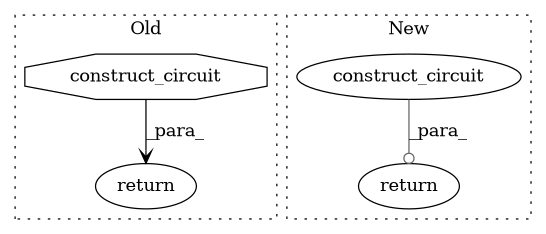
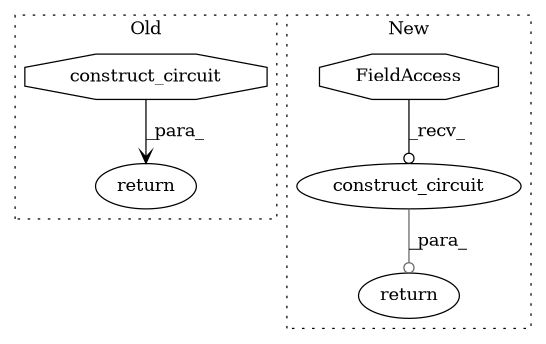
node "FieldAccess": added
